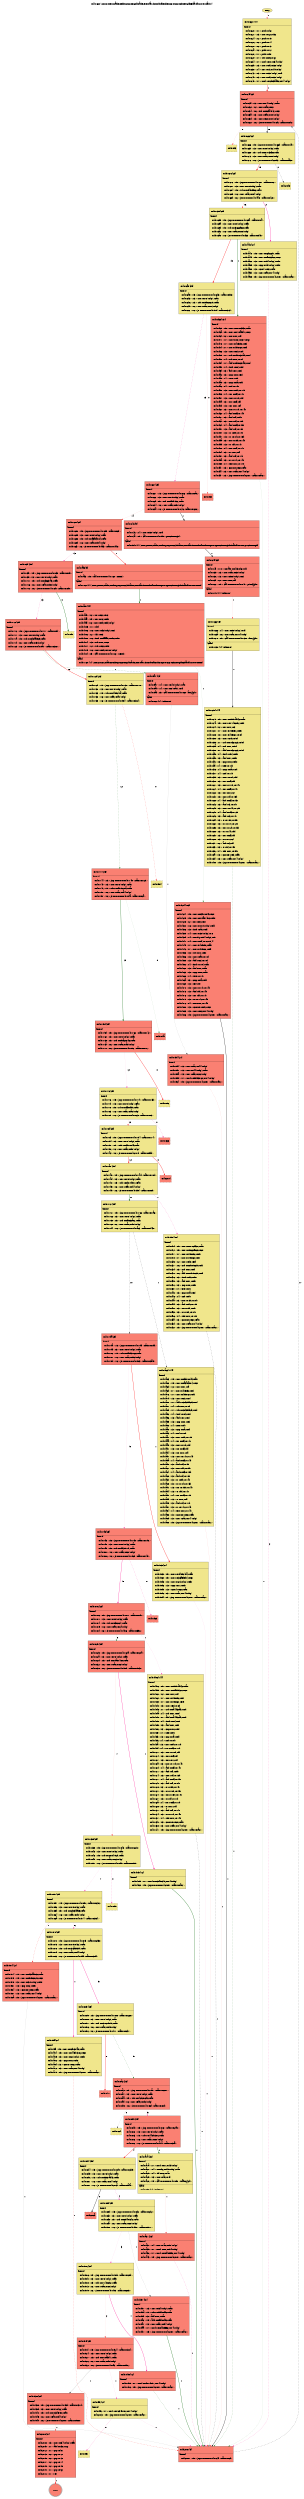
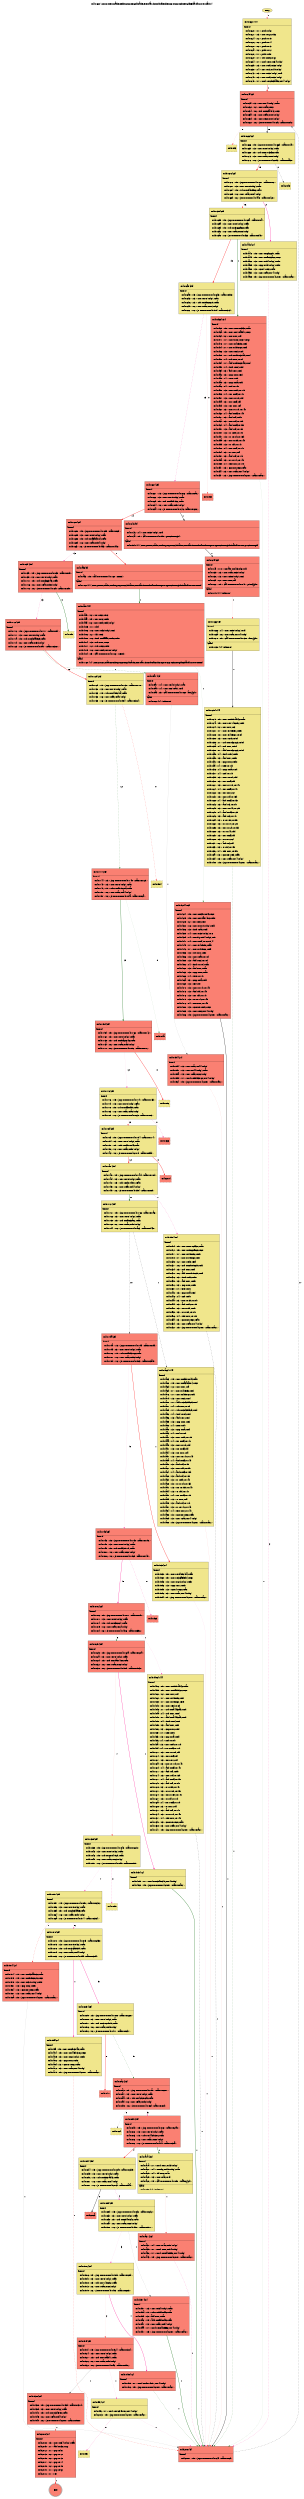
edge "0x4016c7 [25]" -> "0x4016e0 [25]": style dotted -> bold
node "Users": label "Users" -> "Exit"
